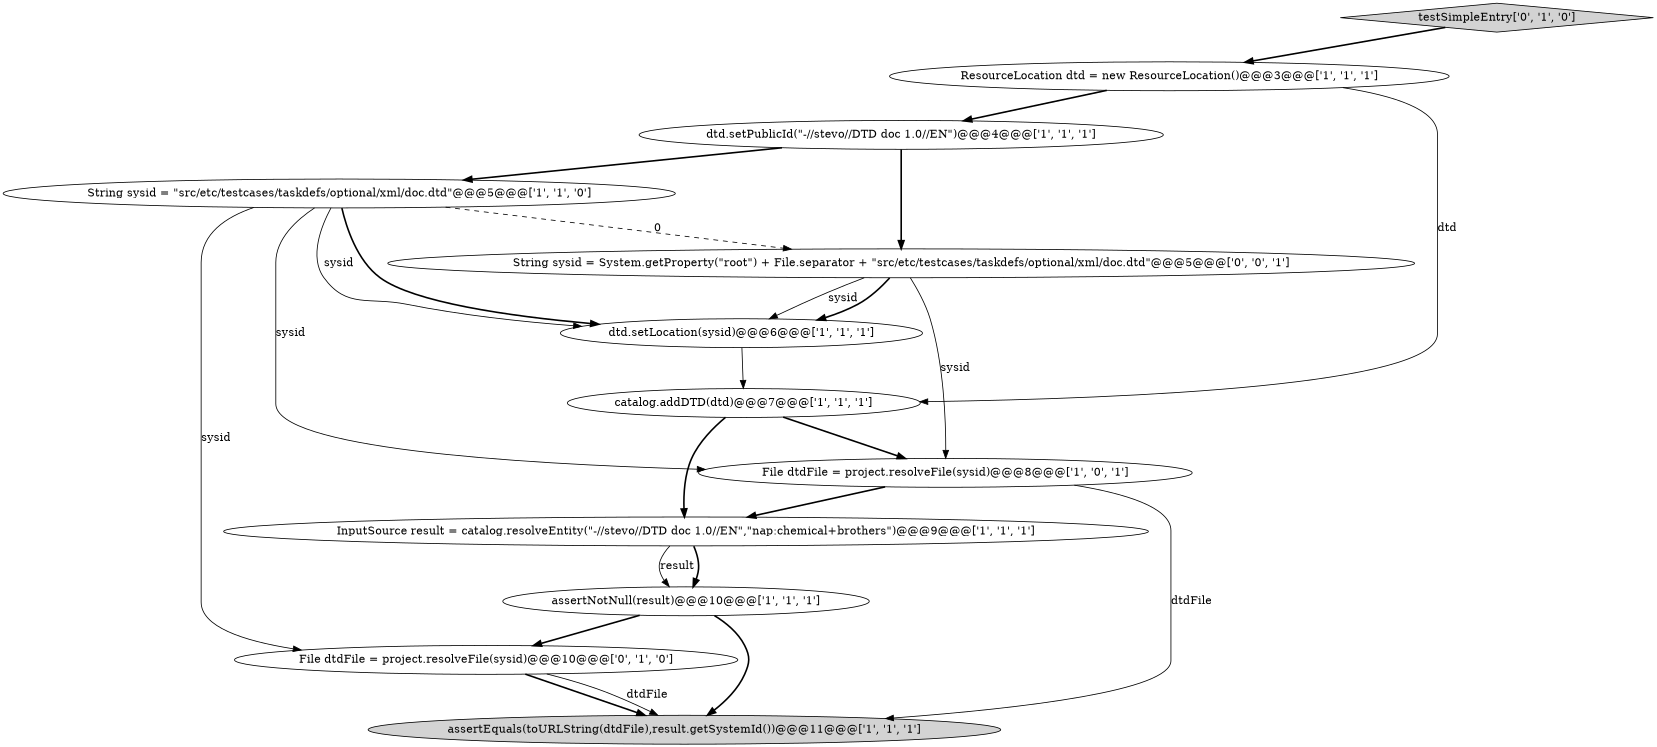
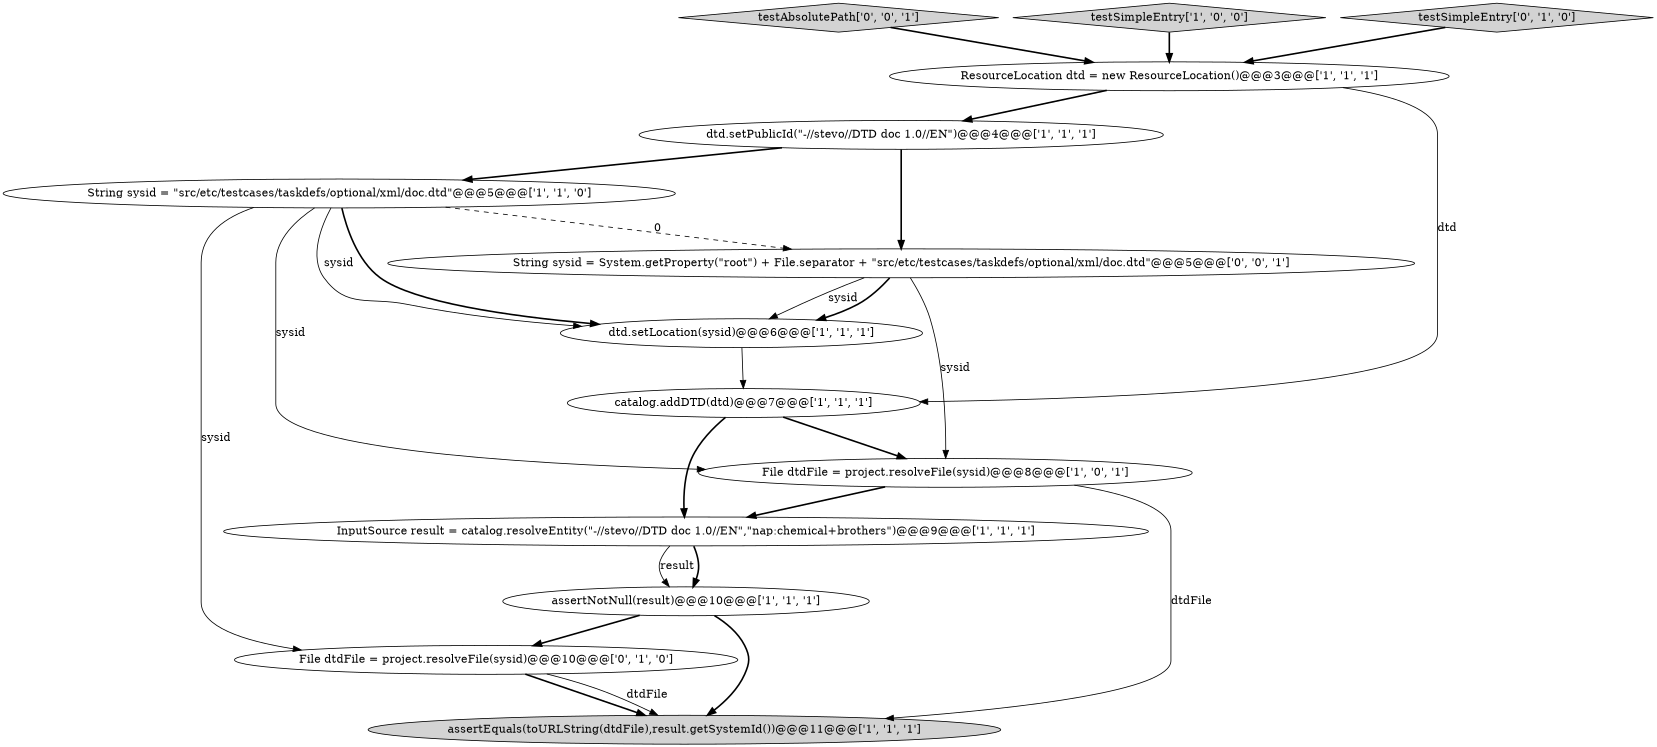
node "testAbsolutePath['0', '0', '1']": added
node "testSimpleEntry['1', '0', '0']": added
